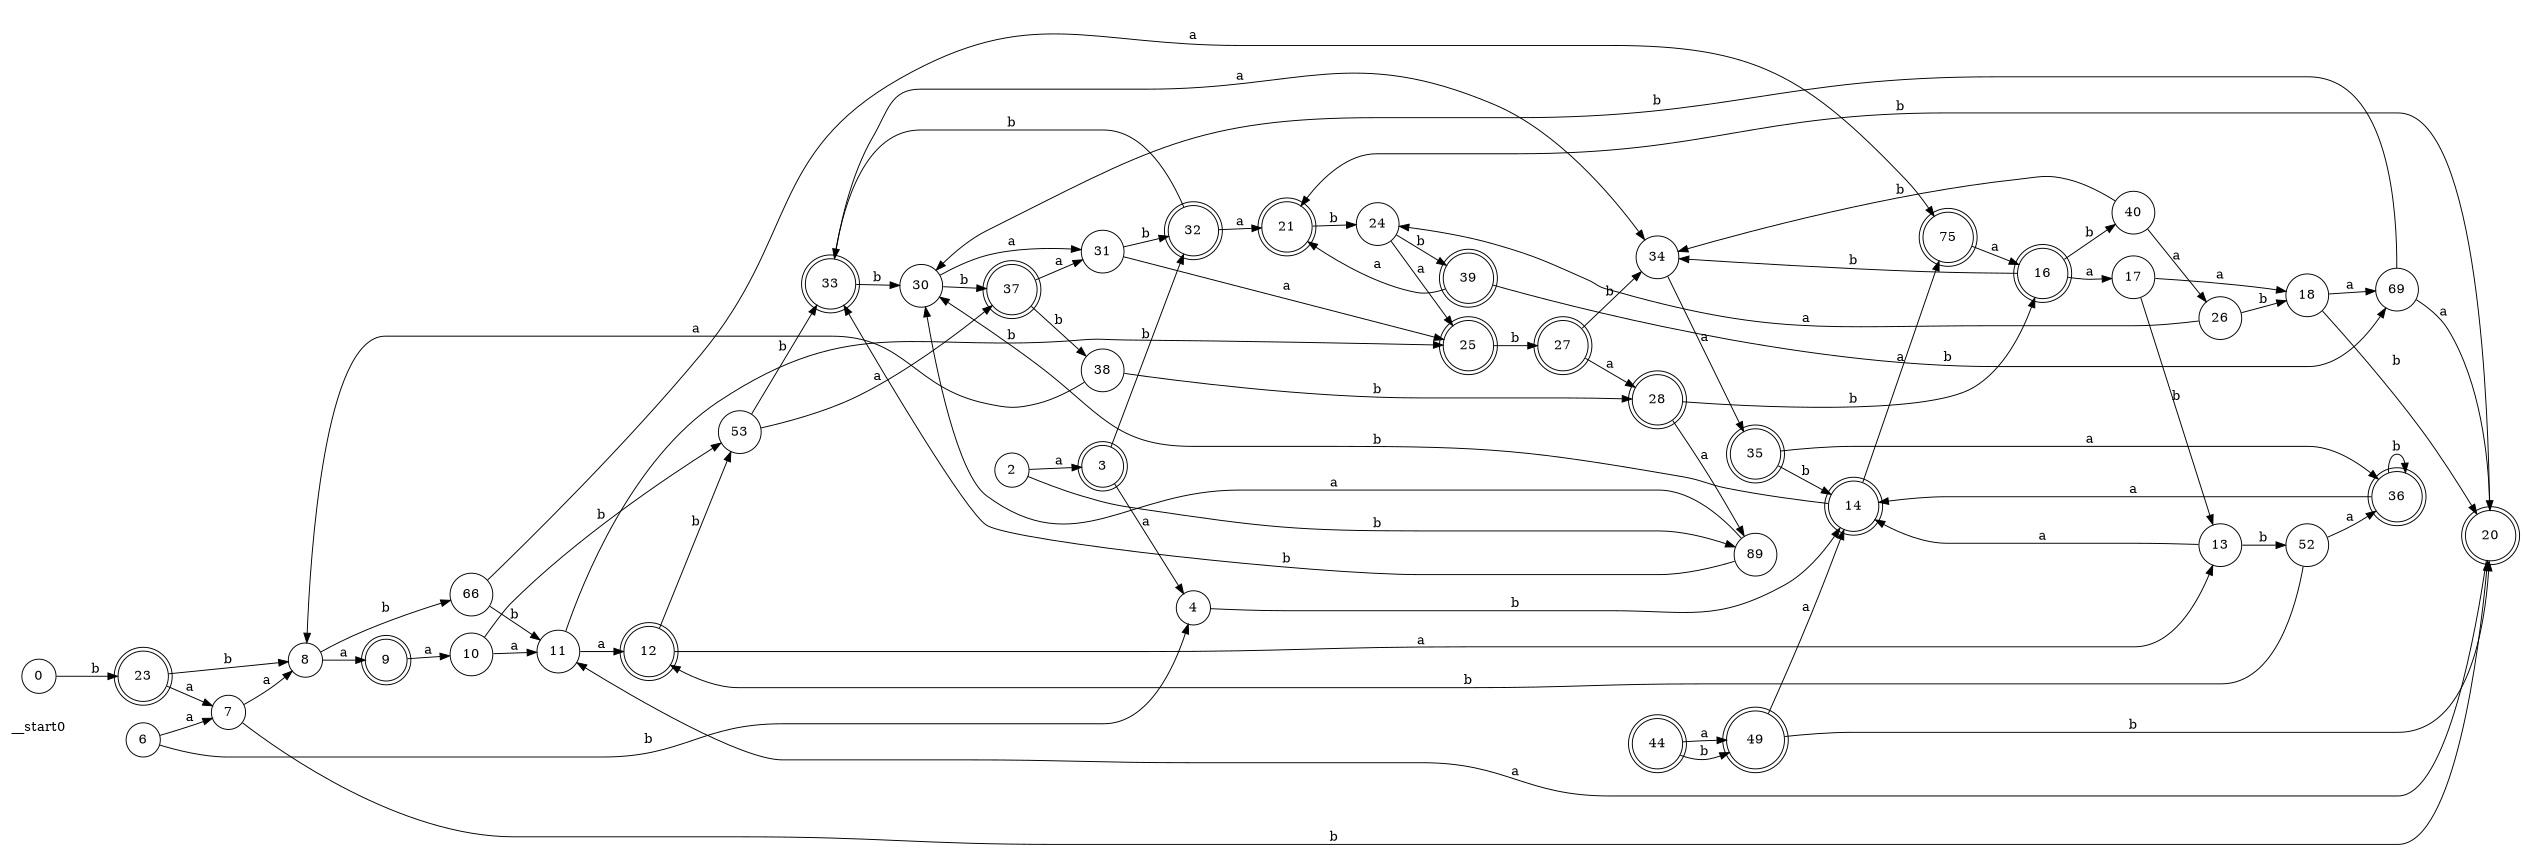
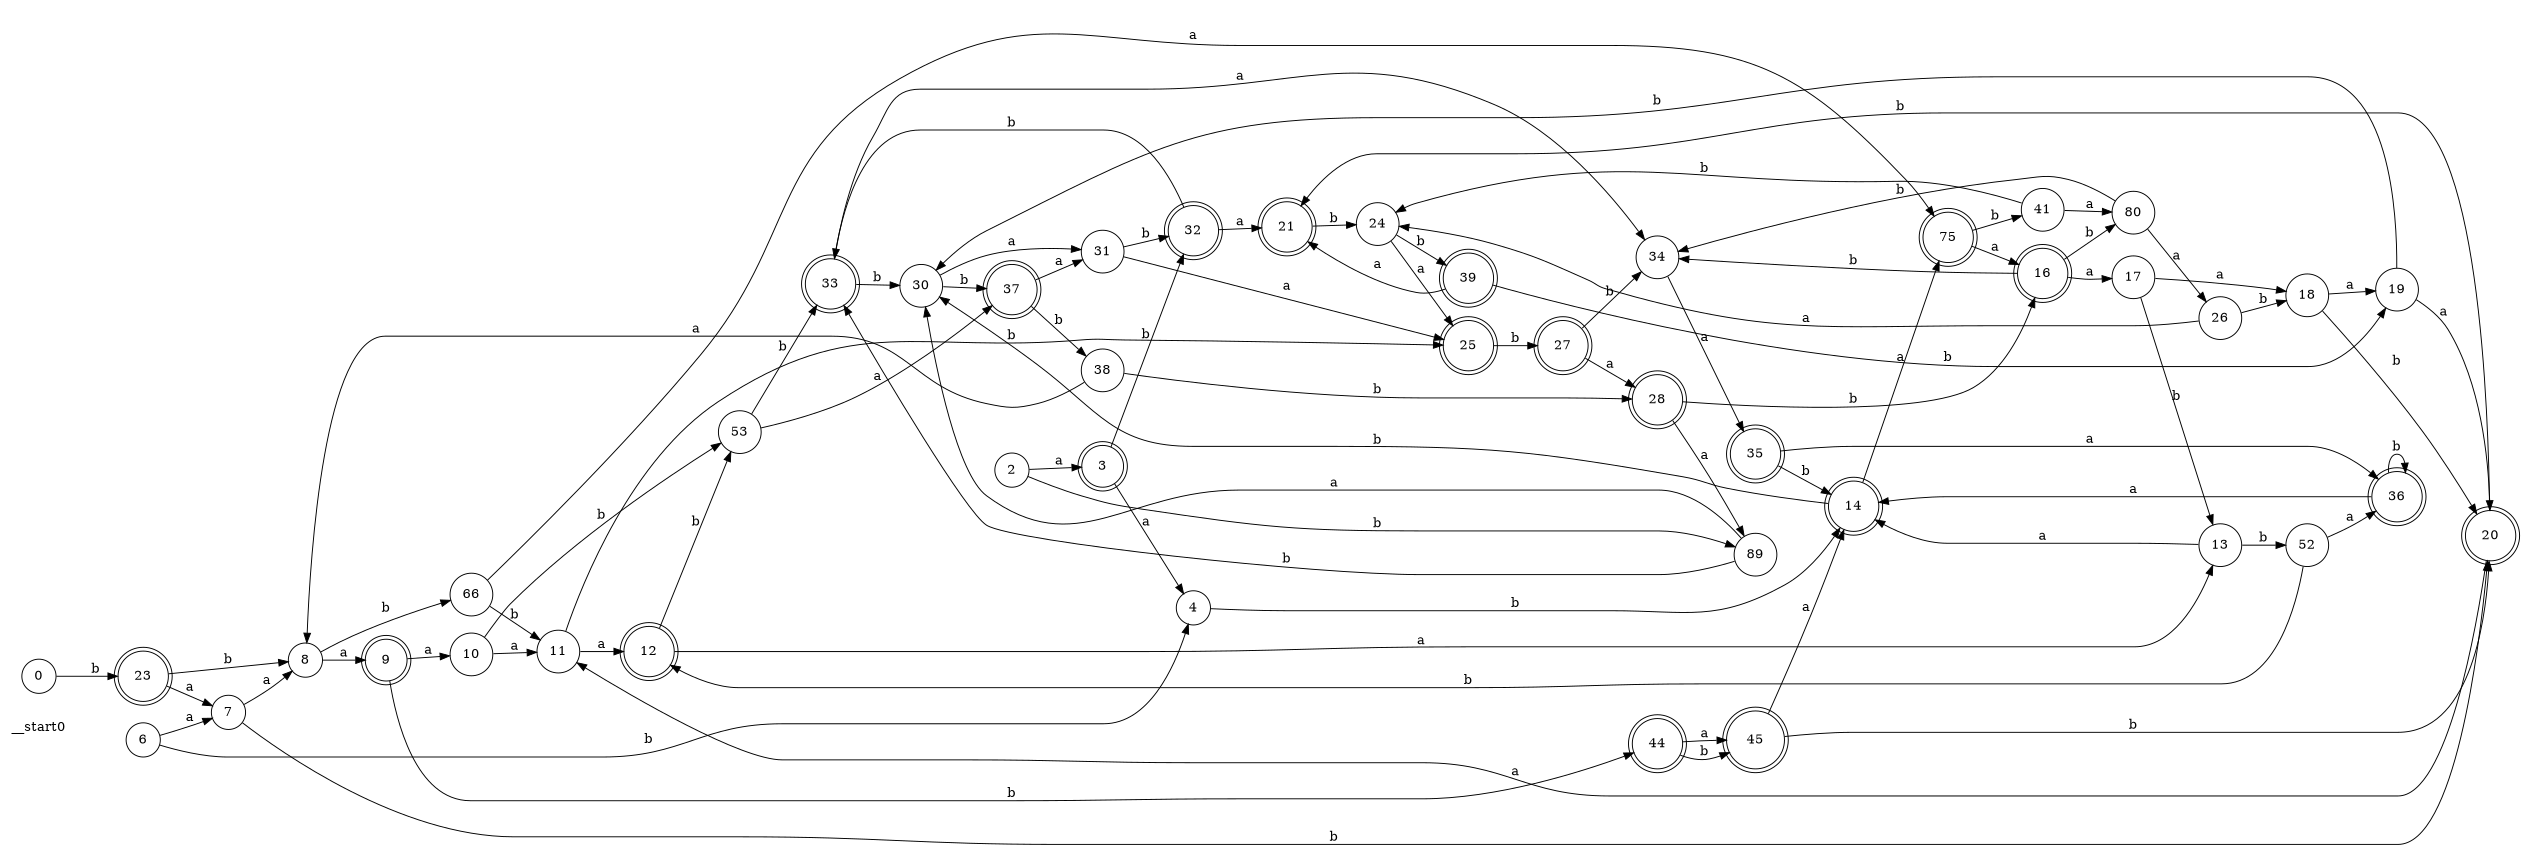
node "41": added
node "40": label "40" -> "80"
node "69": label "69" -> "19"
node "49": label "49" -> "45"
edge "9" -> "44": added, label "b"
